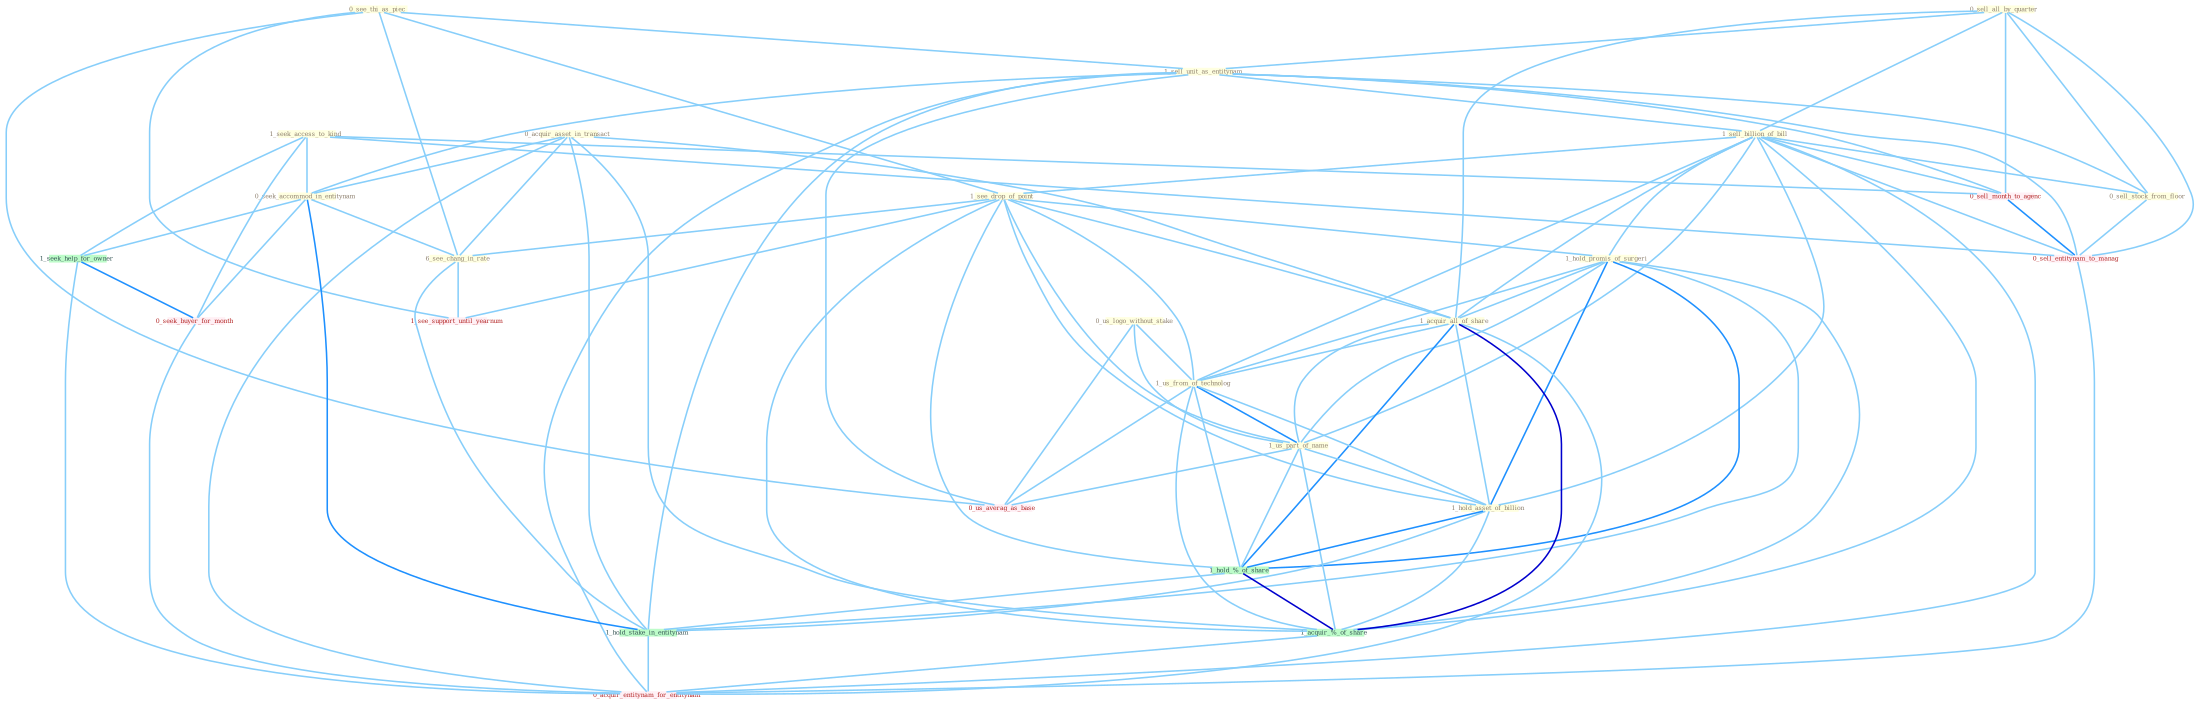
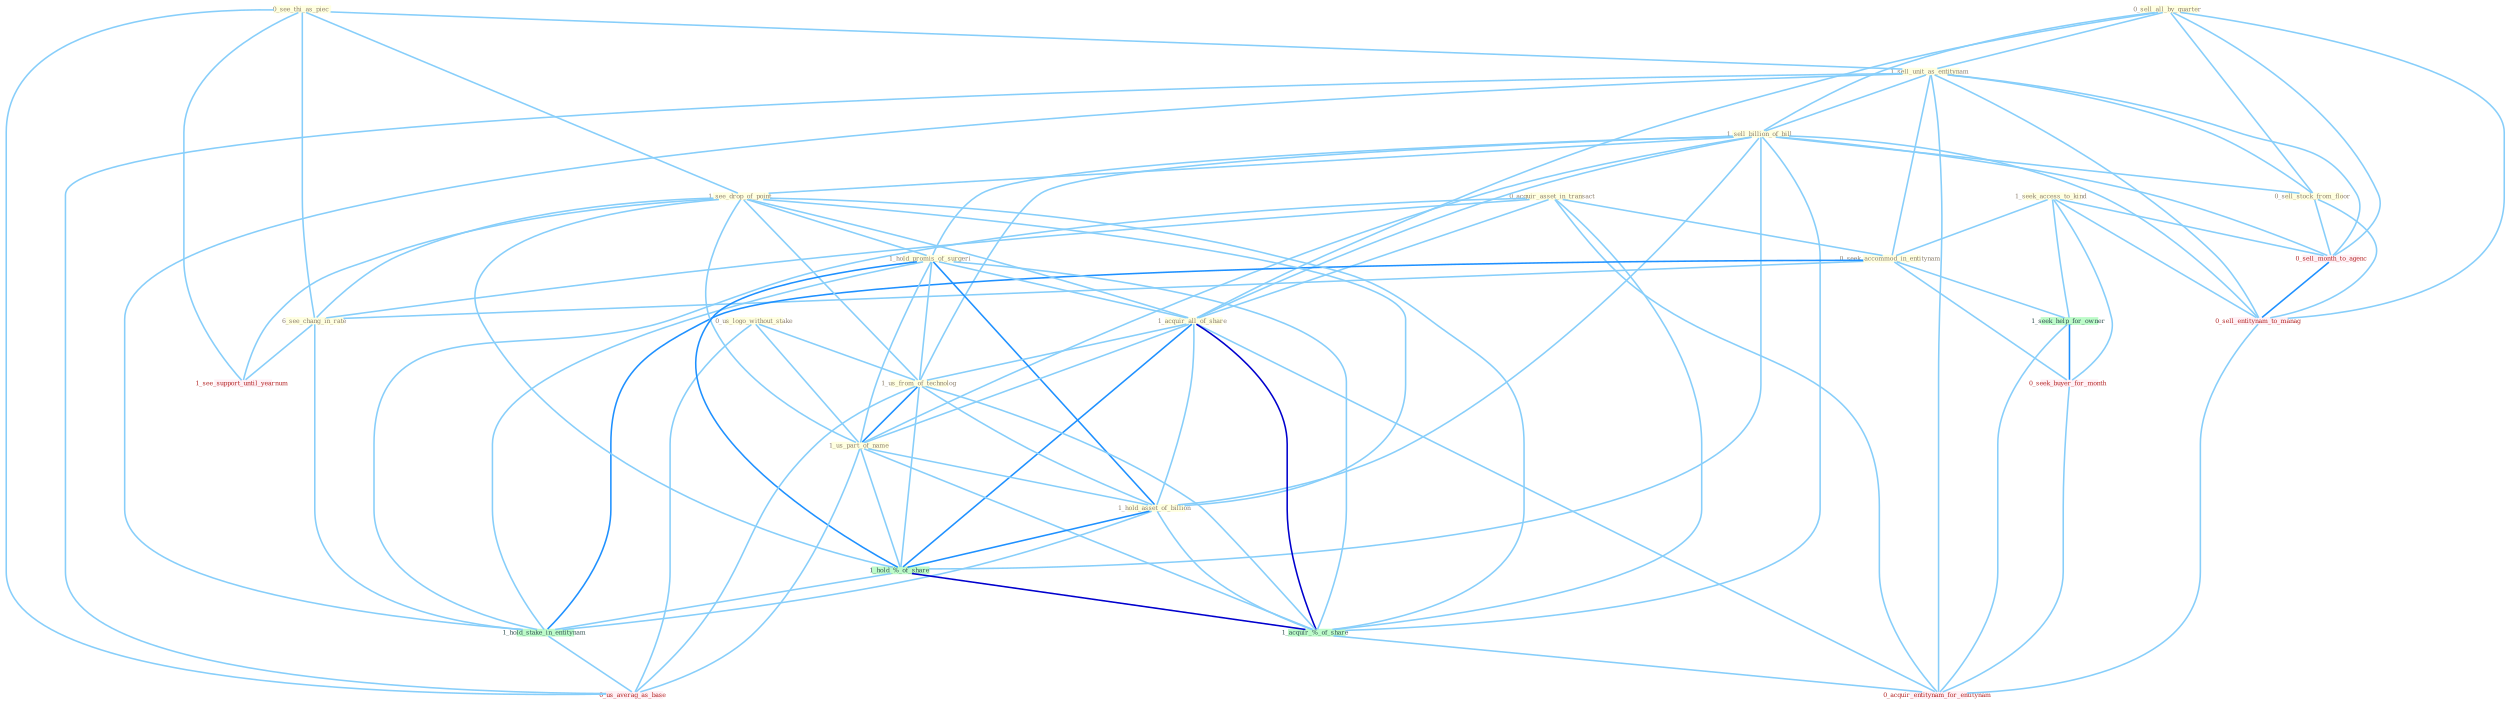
edge "0_sell_stock_from_floor" -- "0_sell_month_to_agenc": added
edge "1_sell_billion_of_bill" -- "0_acquir_entitynam_for_entitynam": now "1_sell_billion_of_bill" -- "1_hold_%_of_share"
edge "1_hold_stake_in_entitynam" -- "0_acquir_entitynam_for_entitynam": now "1_hold_stake_in_entitynam" -- "0_us_averag_as_base"
